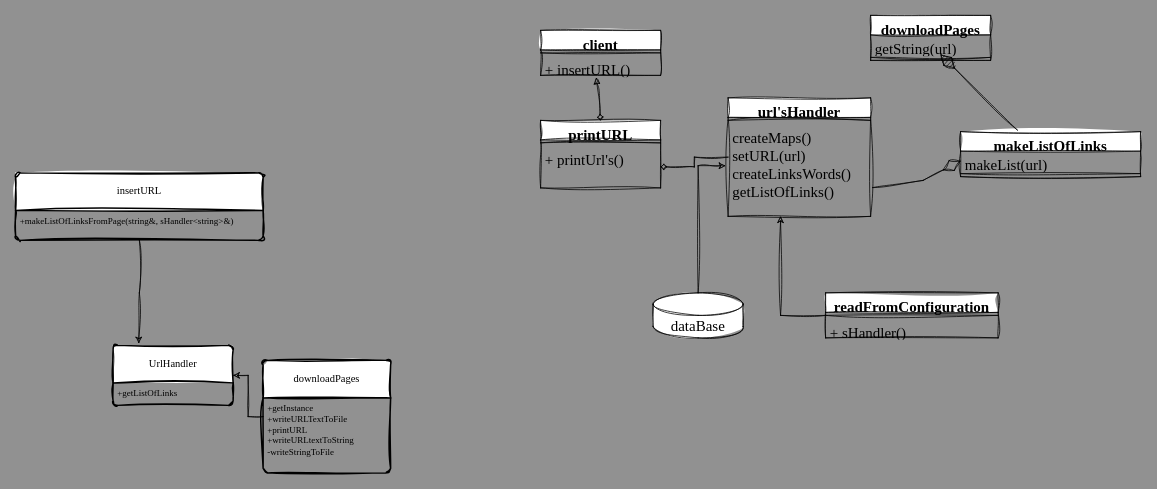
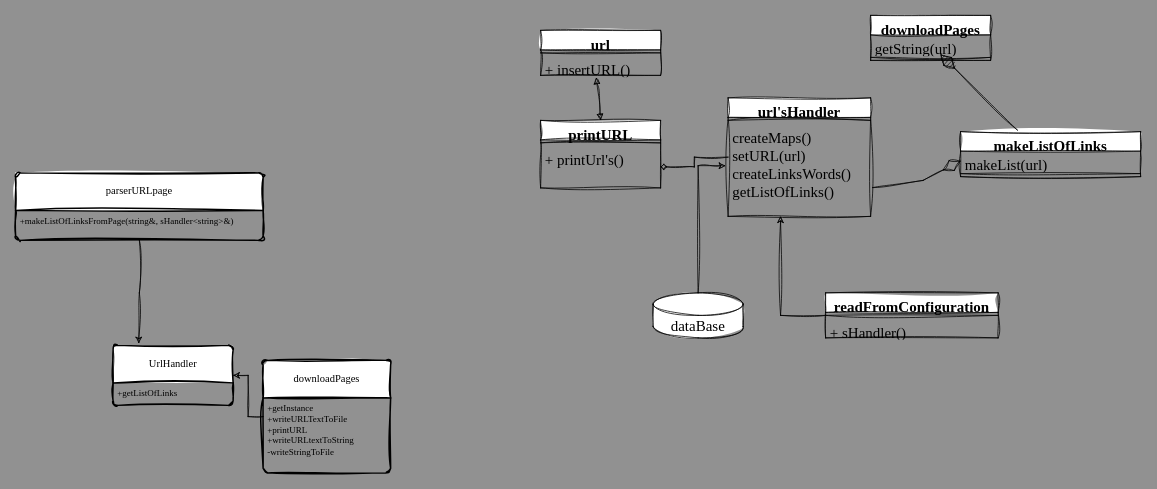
node "client": label "client" -> "url"
edge "+ insertURL()" -- "printURL": arrowhead diamond -> block
node "insertURL": label "insertURL" -> "parserURLpage"
